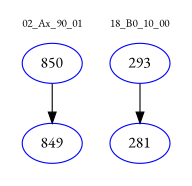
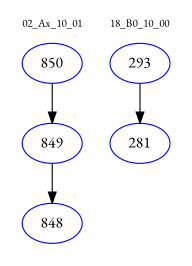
cluster "02_Ax_90_01": label "02_Ax_90_01" -> "02_Ax_10_01"
node "848": added
